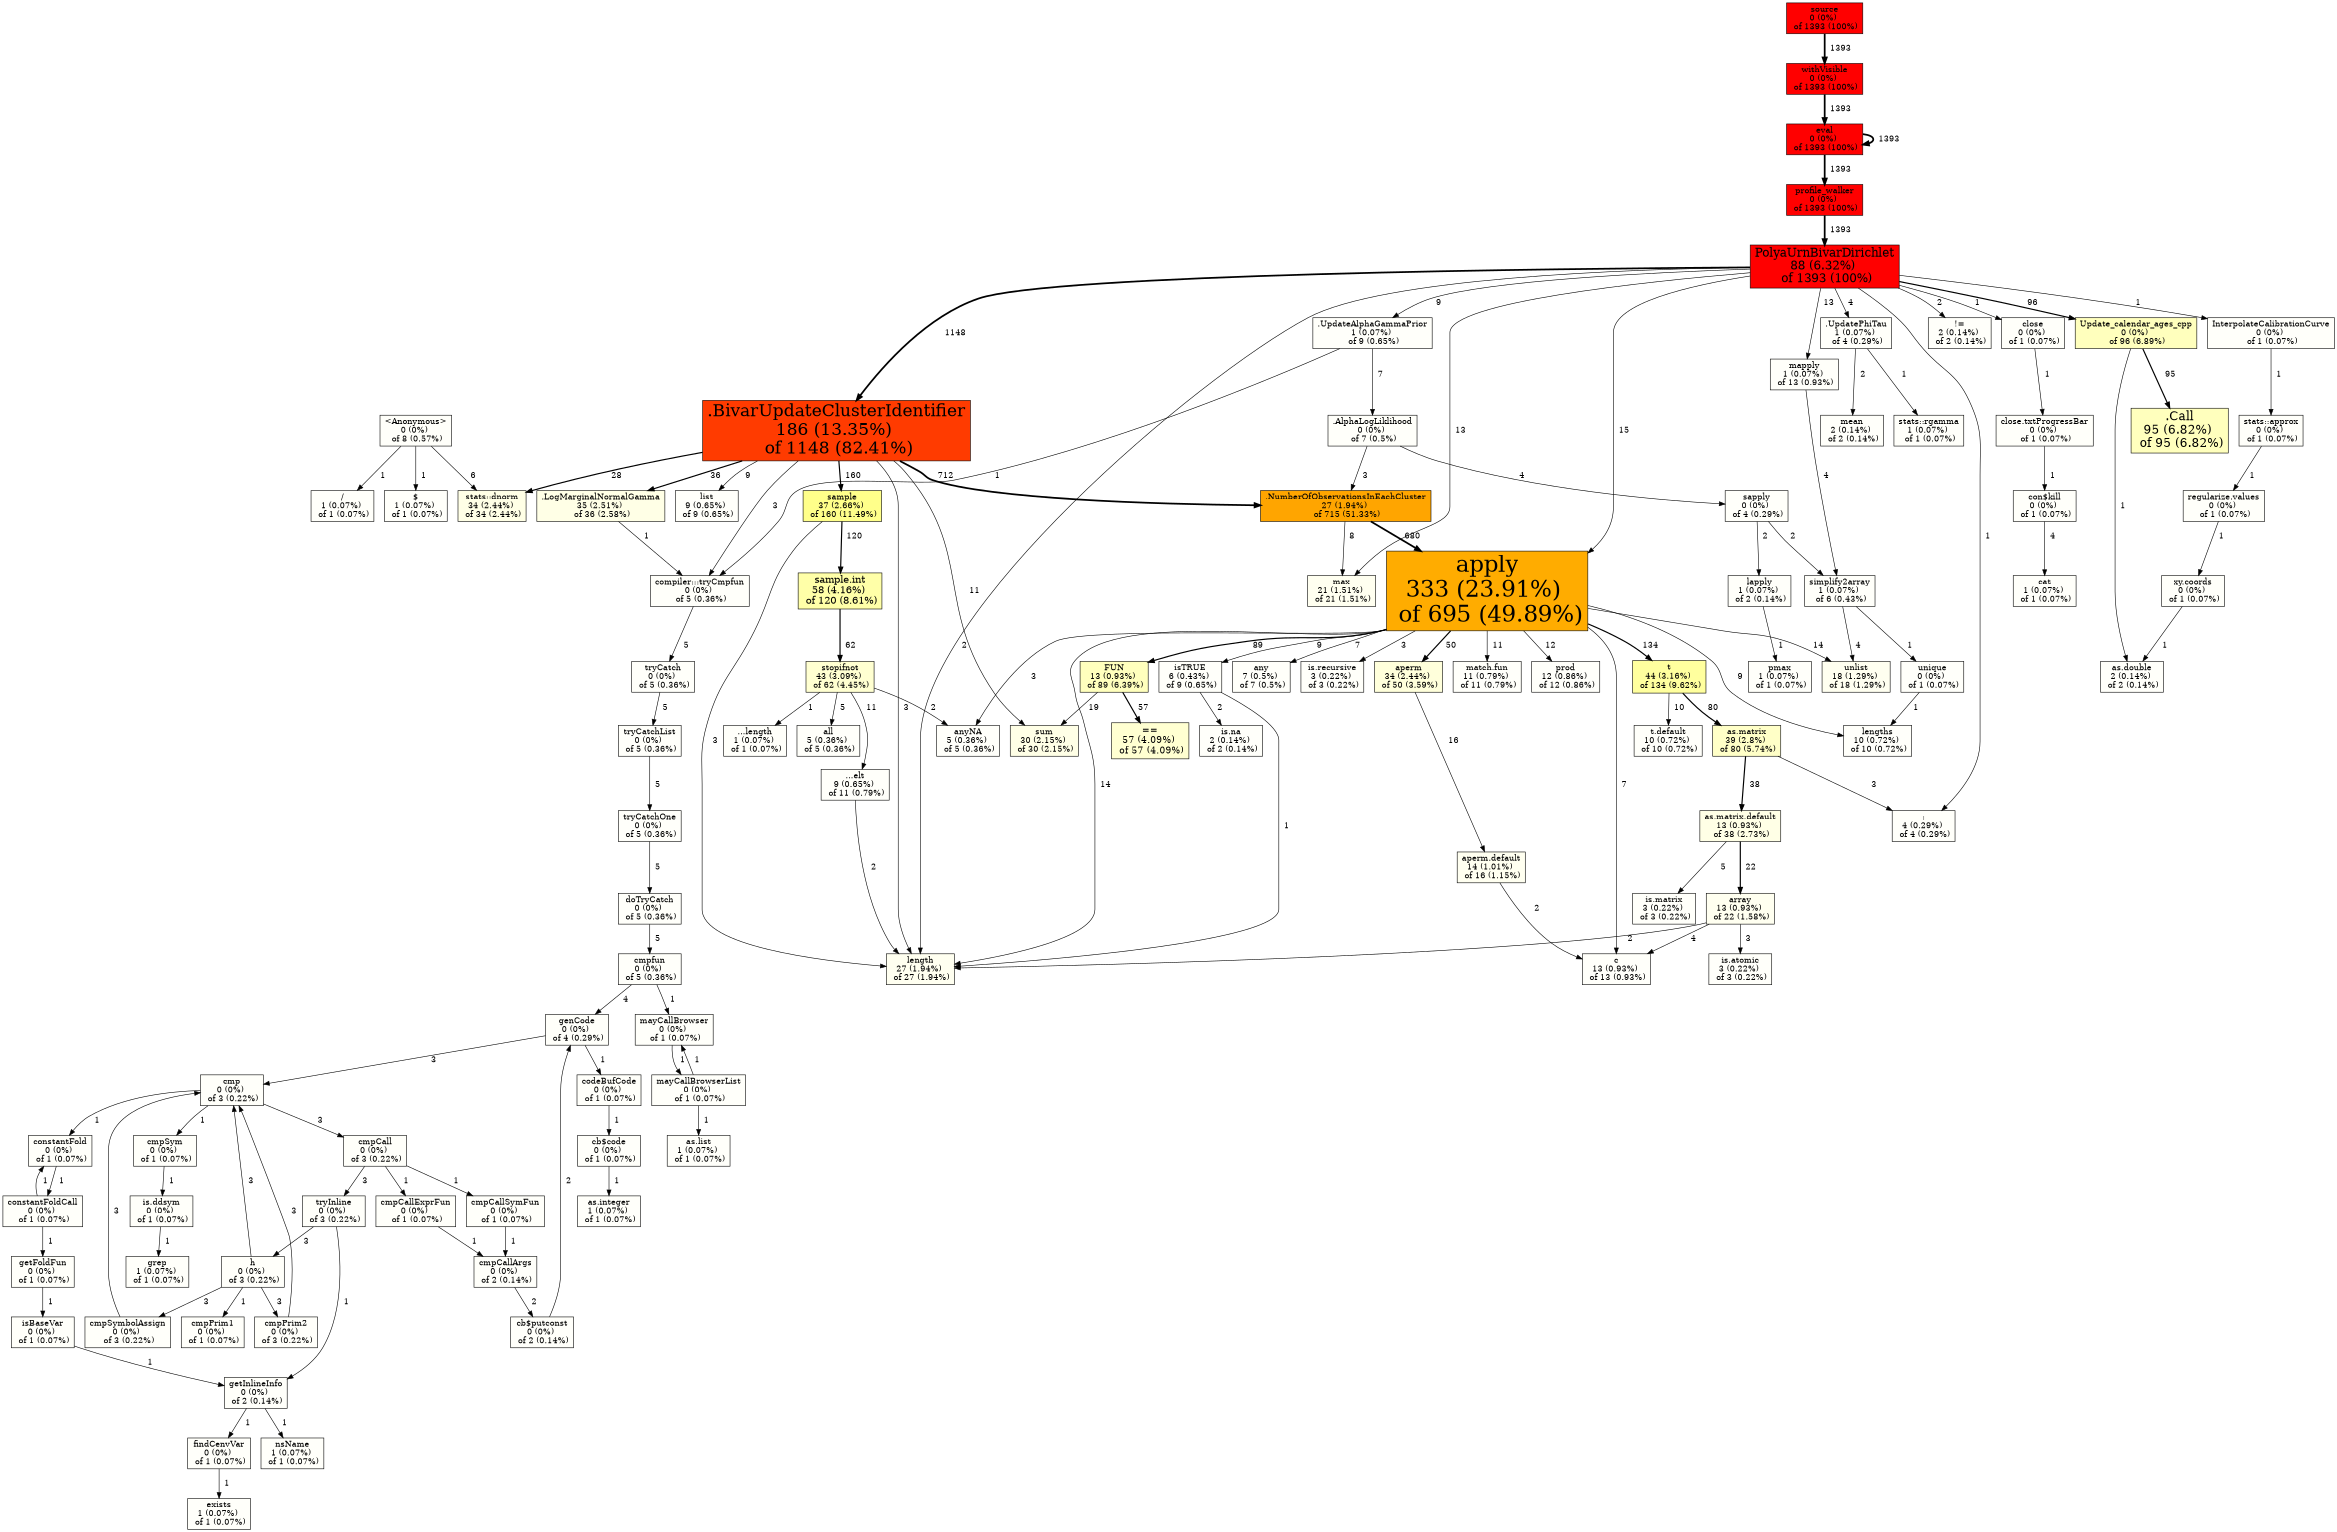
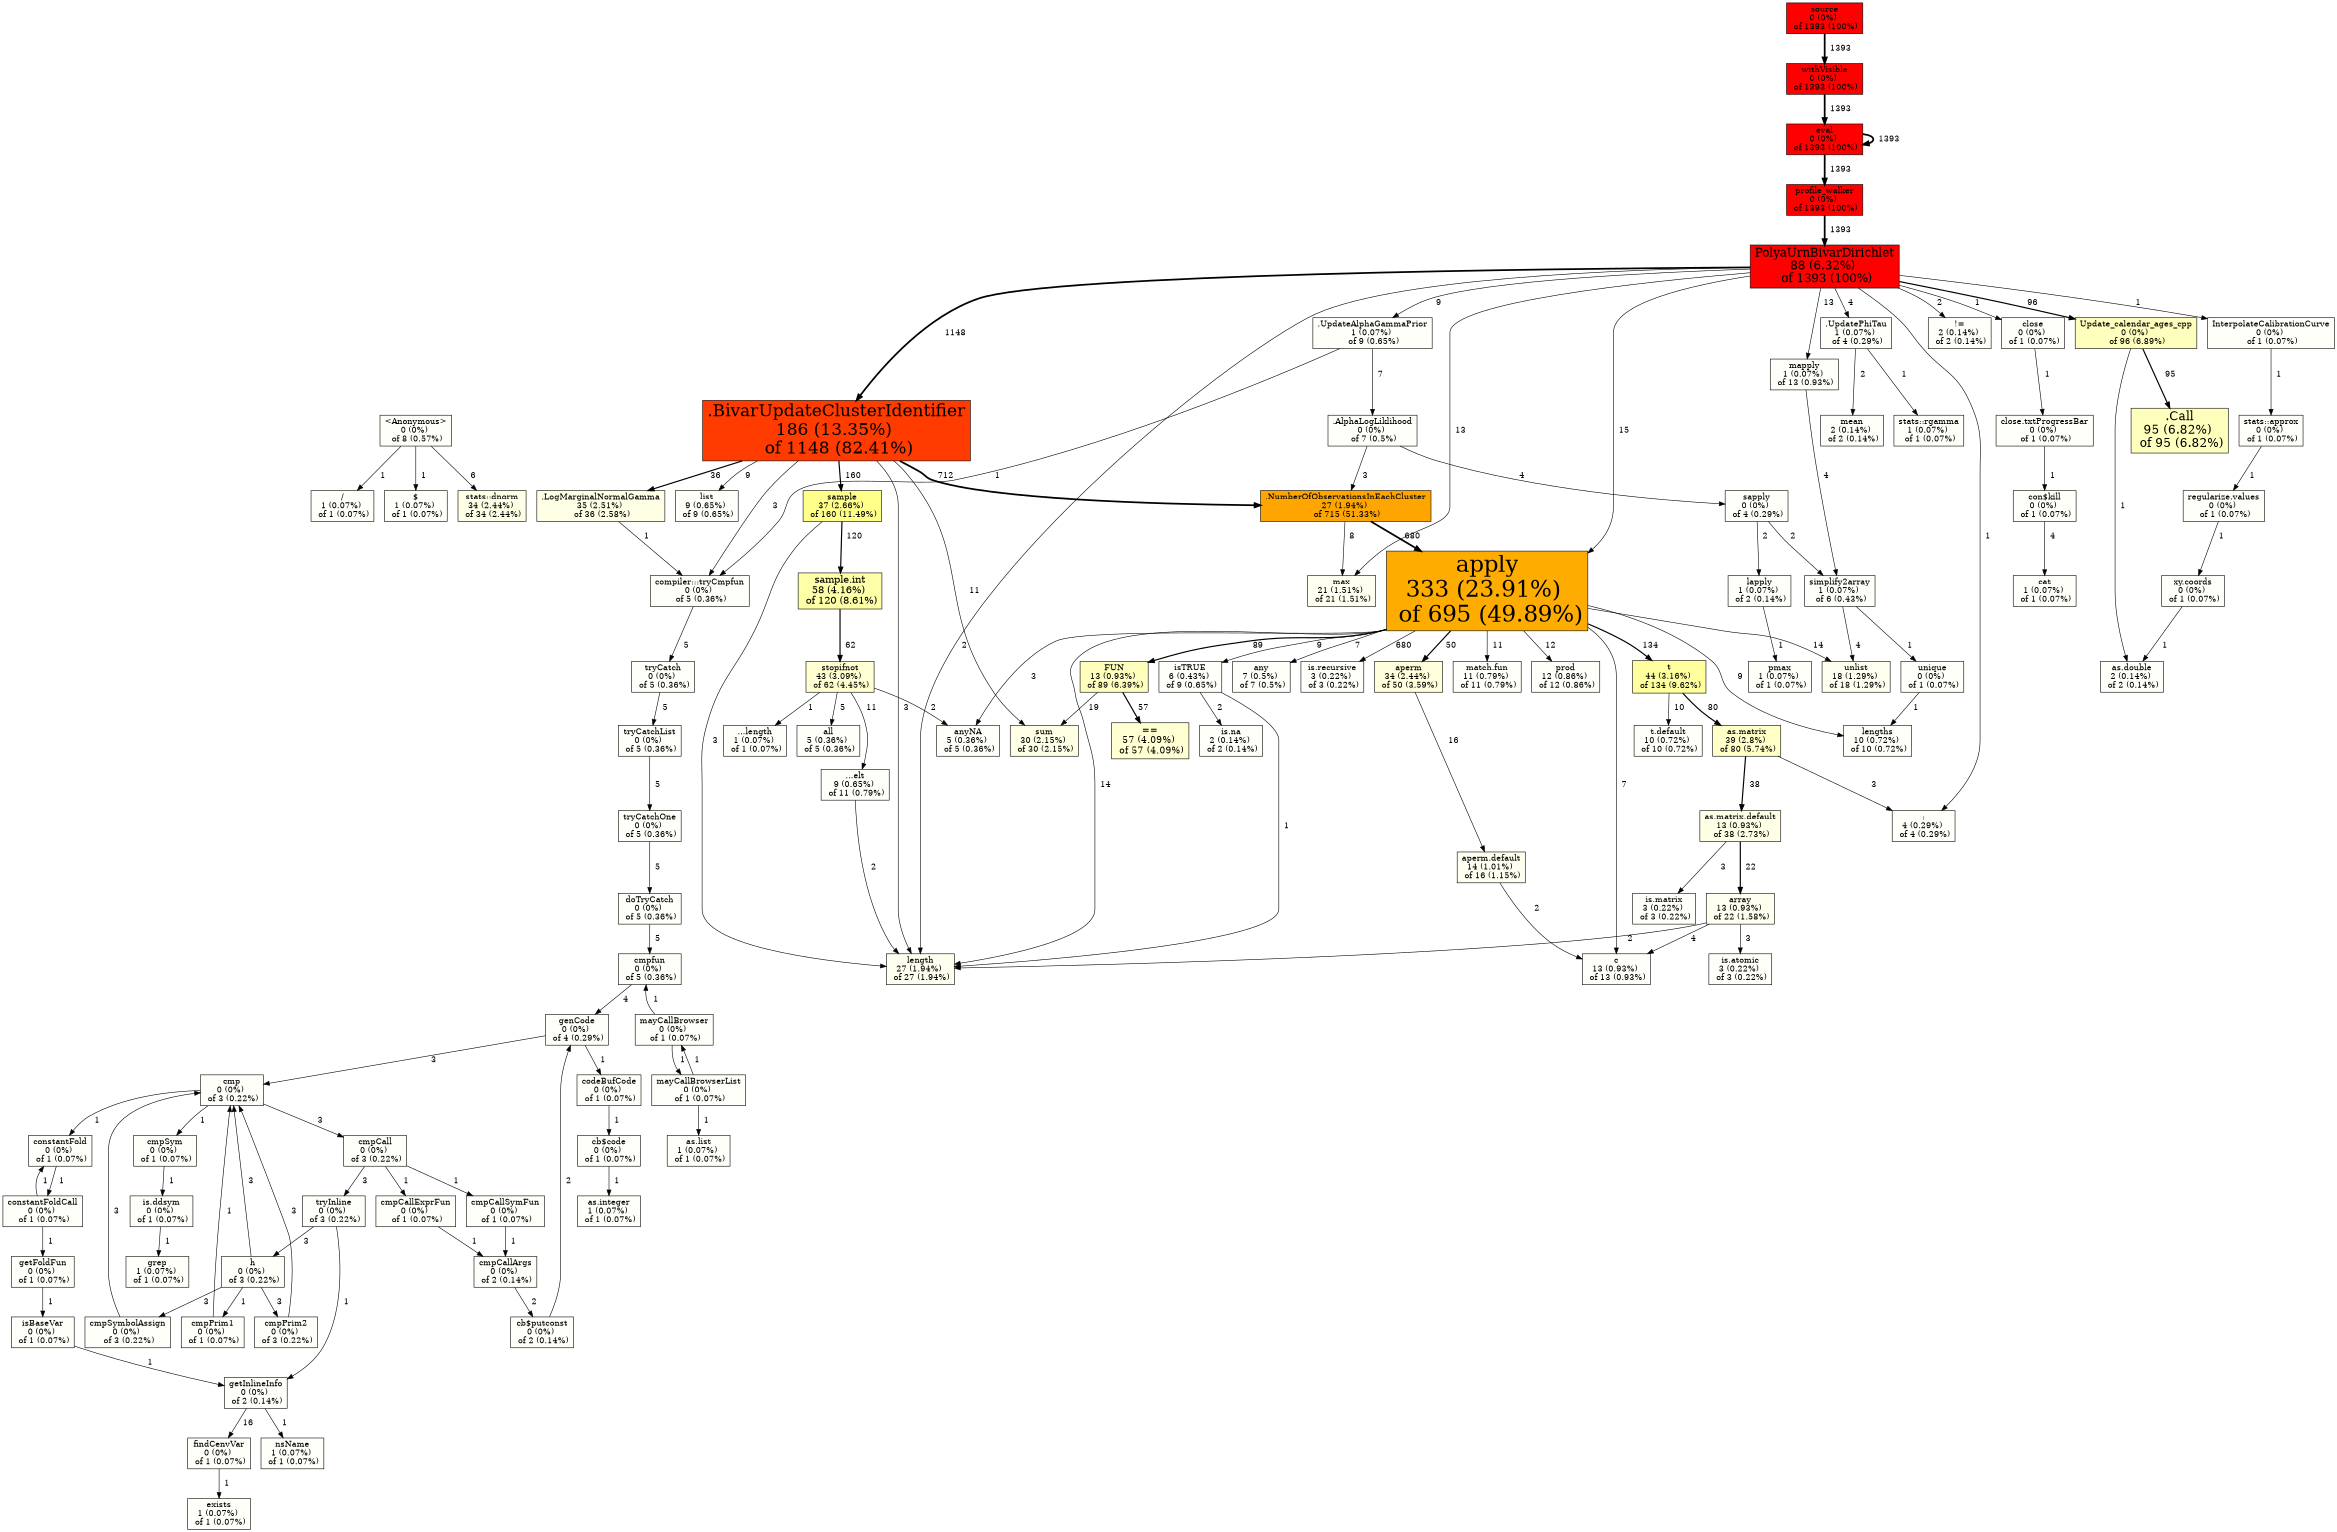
edge ".BivarUpdateClusterIdentifier 186 (13.35%) of 1148 (82.41%)" -> "stats::dnorm 34 (2.44%) of 34 (2.44%)": removed, label "28"
edge "apply 333 (23.91%) of 695 (49.89%)" -> "is.recursive 3 (0.22%) of 3 (0.22%)": label "  3" -> "  680"
edge "as.matrix.default 13 (0.93%) of 38 (2.73%)" -> "is.matrix 3 (0.22%) of 3 (0.22%)": label "  5" -> "  3"
edge "cmpfun 0 (0%) of 5 (0.36%)" -> "mayCallBrowser 0 (0%) of 1 (0.07%)": reversed
edge "cmpPrim1 0 (0%) of 1 (0.07%)" -> "cmp 0 (0%) of 3 (0.22%)": added, label "1"
edge "getInlineInfo 0 (0%) of 2 (0.14%)" -> "findCenvVar 0 (0%) of 1 (0.07%)": label "  1" -> "  16"
